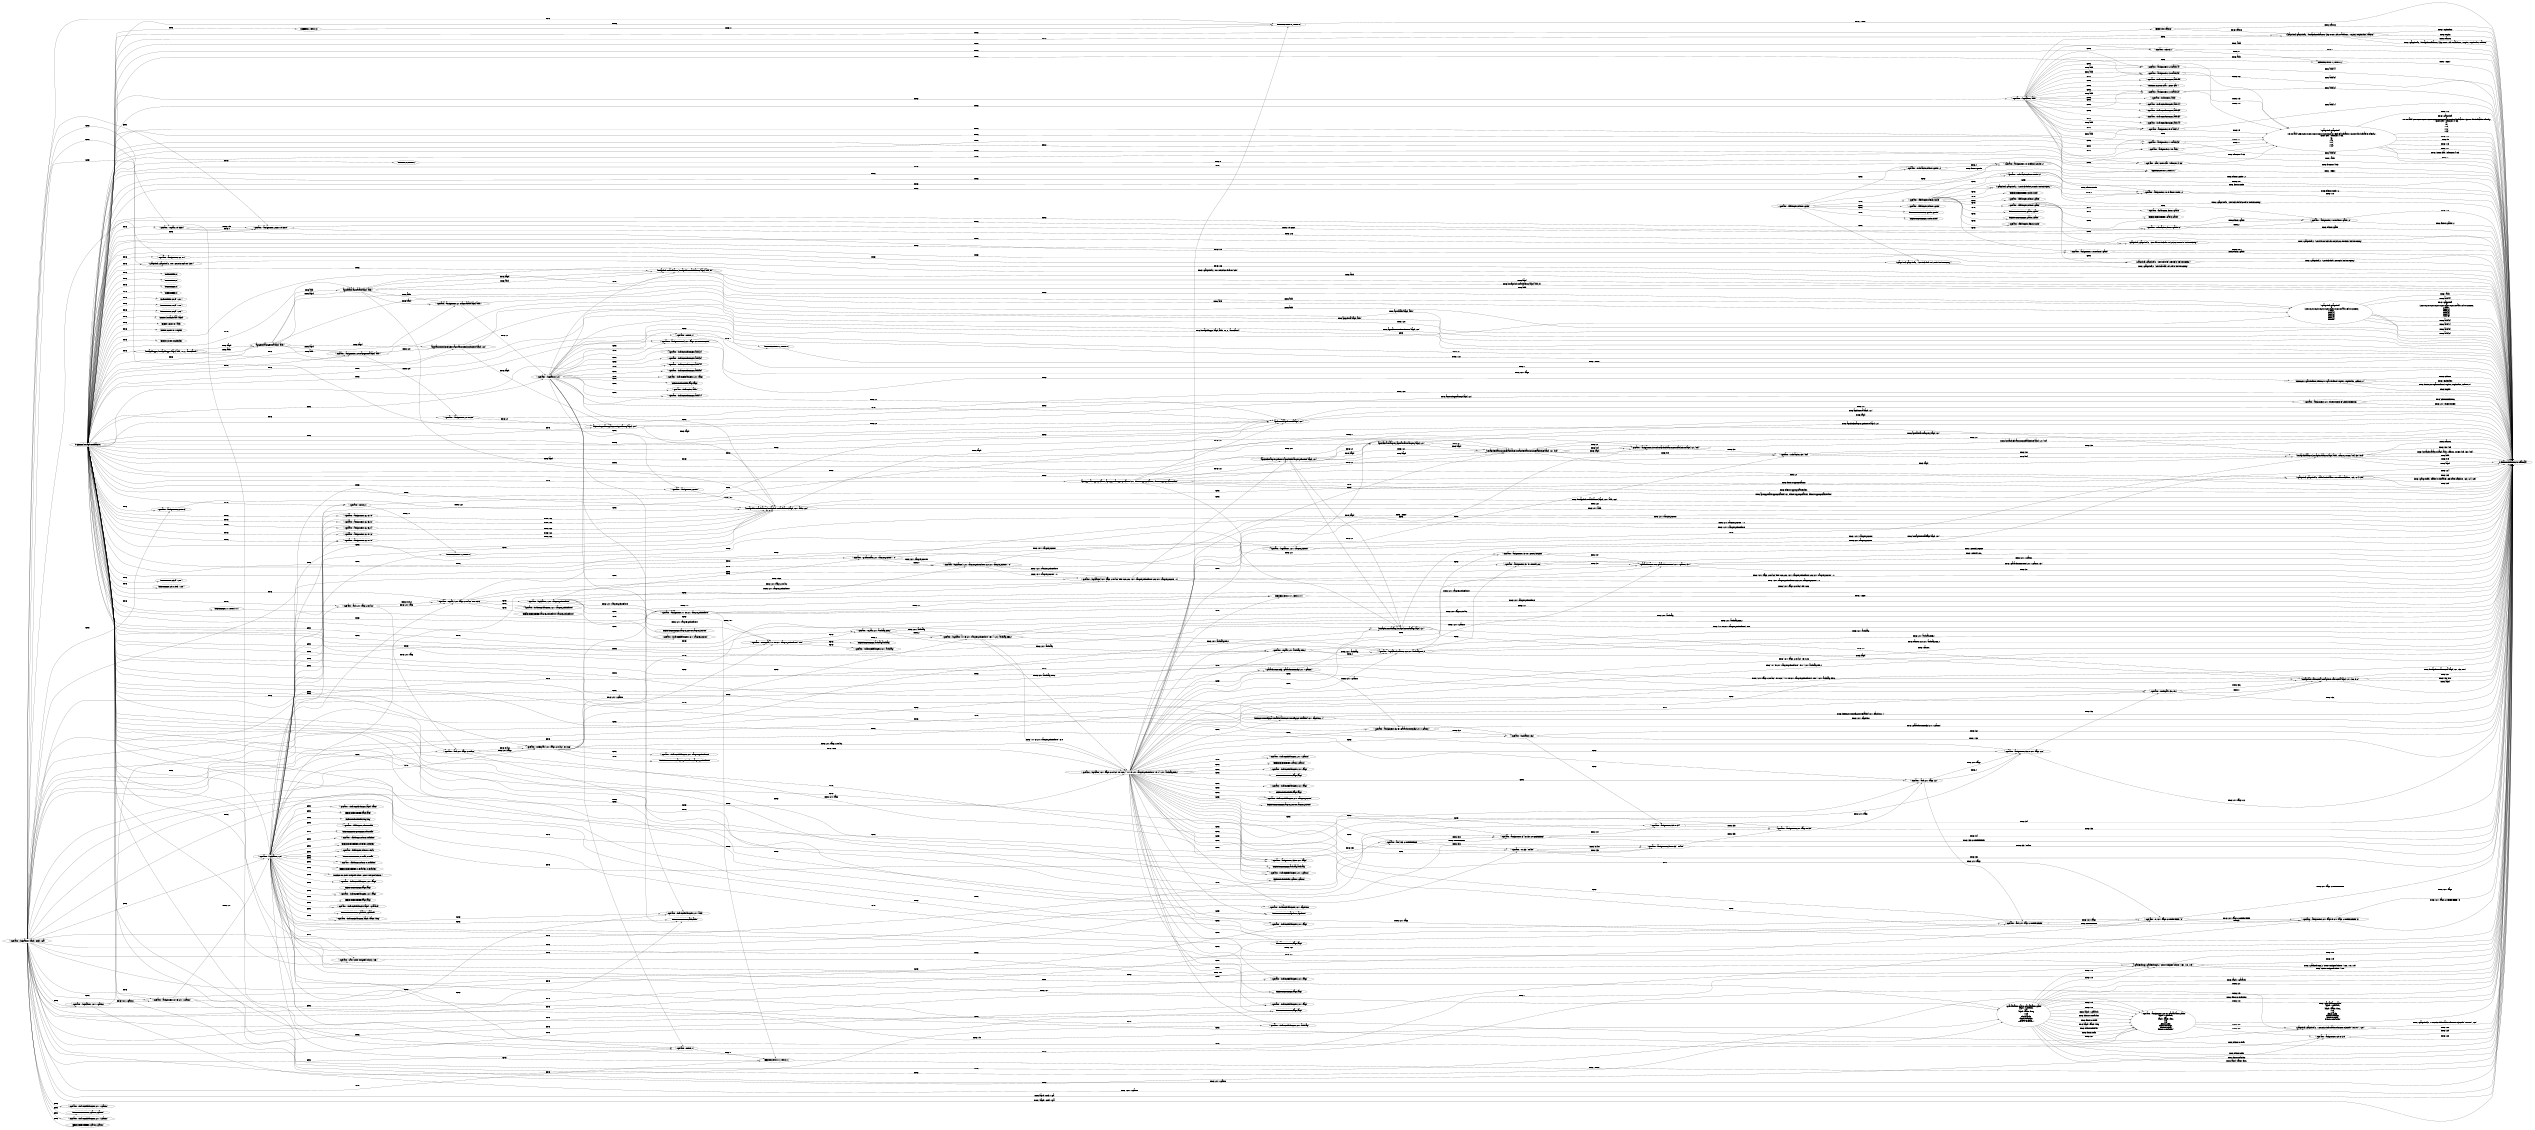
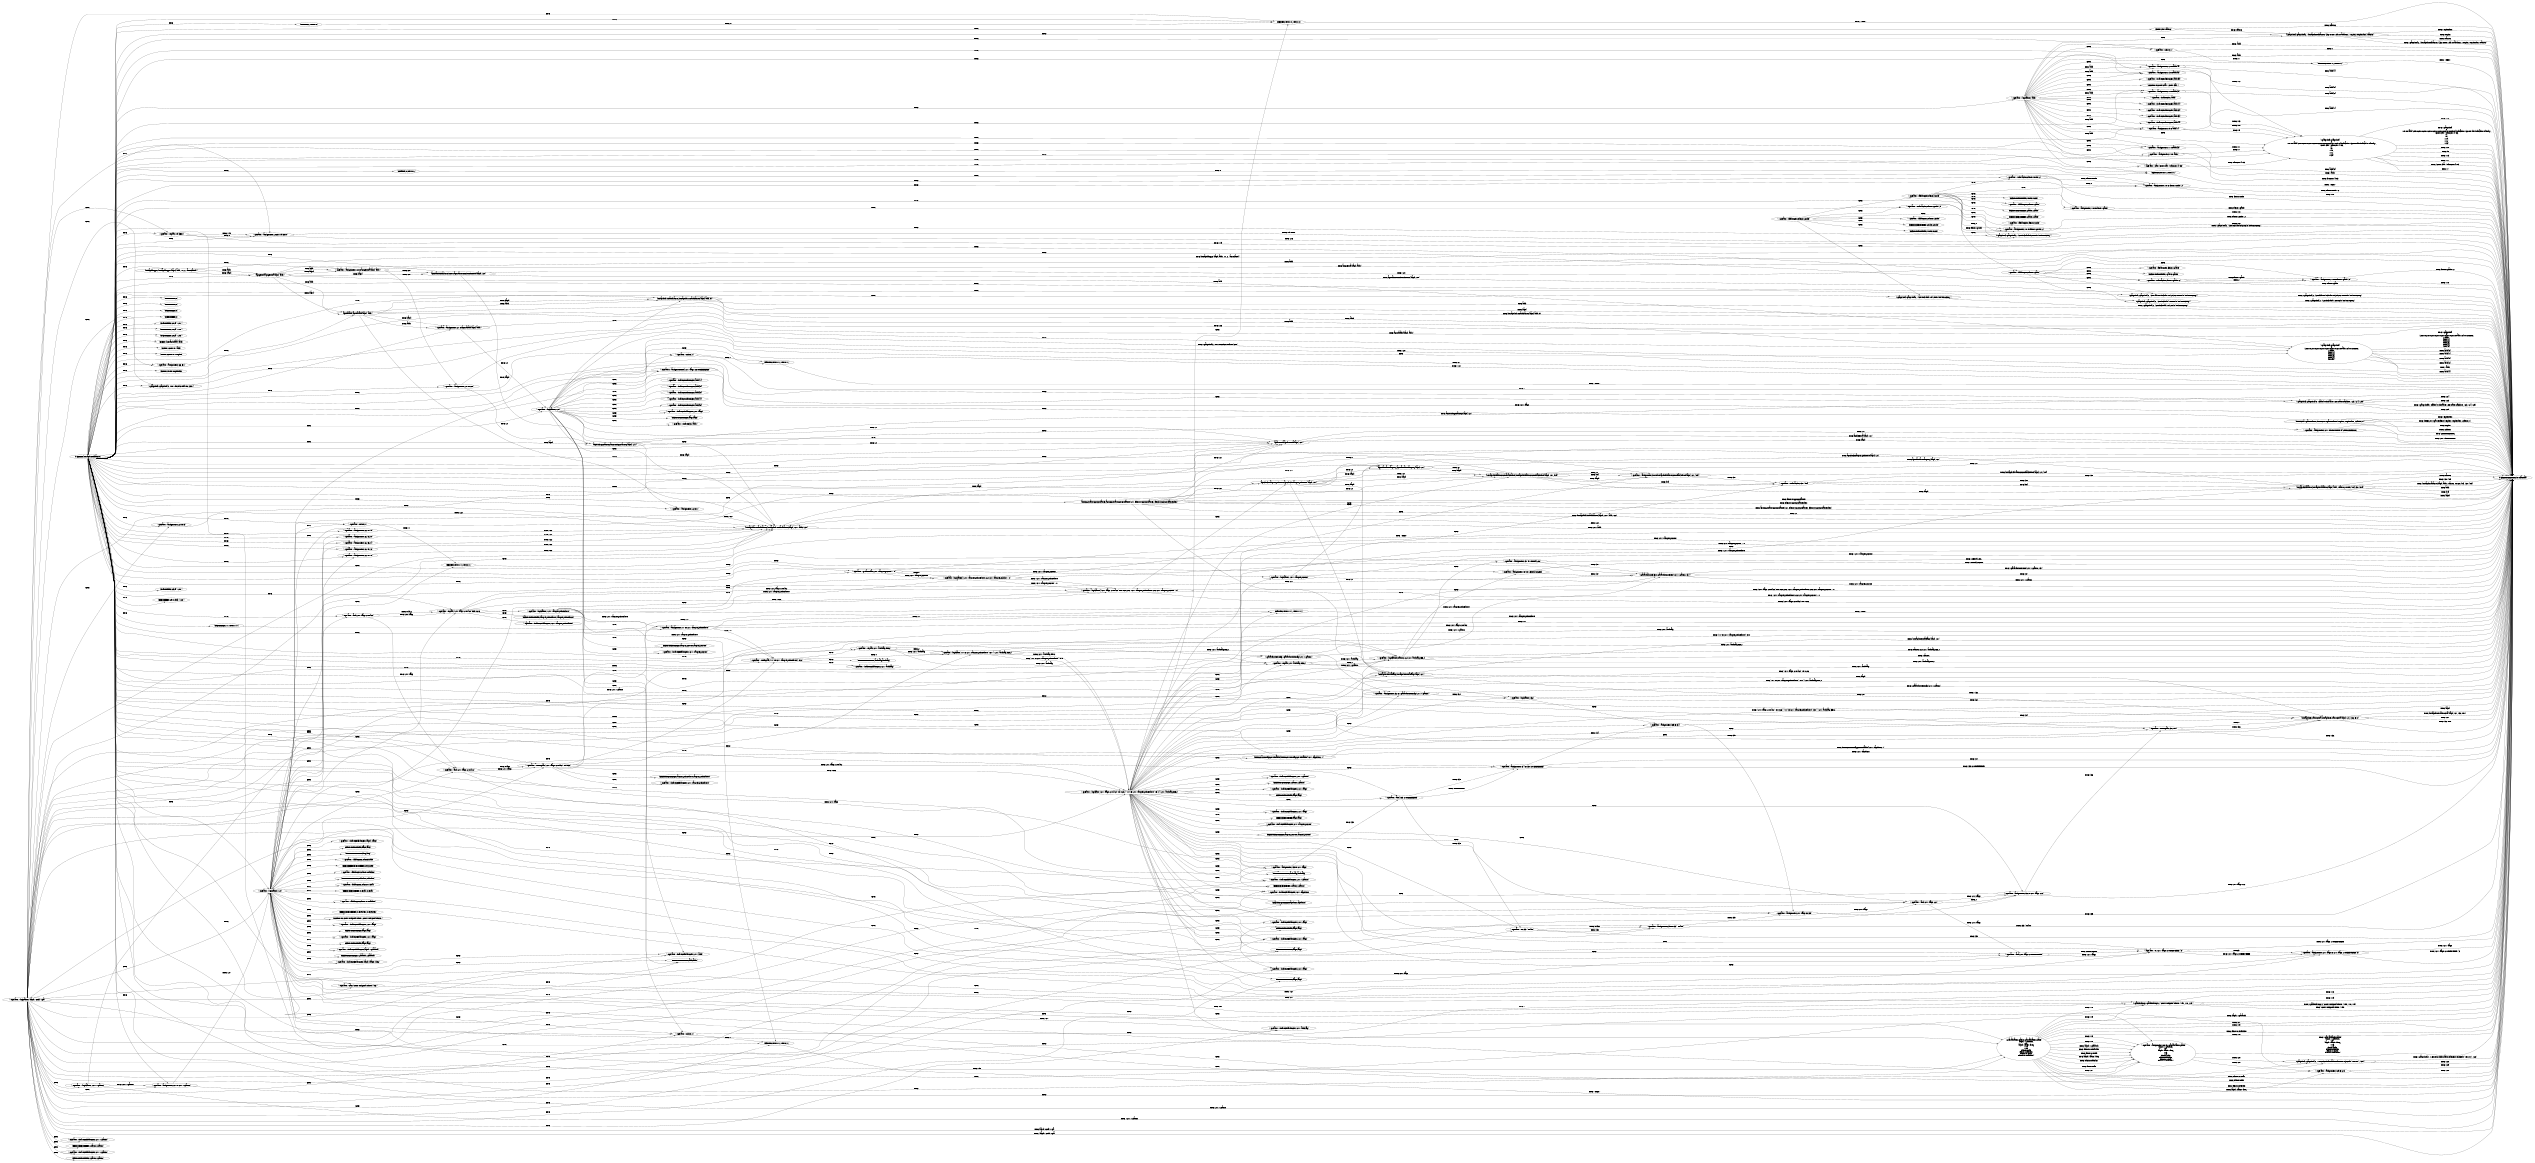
node "(PARAM,hostapd_data *hapd)": label "(PARAM,hostapd_data *hapd)" -> "(PARAM,hostapd_data *addr)"
edge "(METHOD,hostapd_notif_assoc)" -> "(<operator>.assignment,v36 = v21->flags & 2)": reversed
edge "(<operator>.assignment,v27 = v21->wpa_sm)" -> "(<operator>.indirectFieldAccess,v21->addr)": now "(<operator>.logicalNot,!hapd->conf->wpa)" -> "(<operator>.indirectFieldAccess,v21->addr)"
